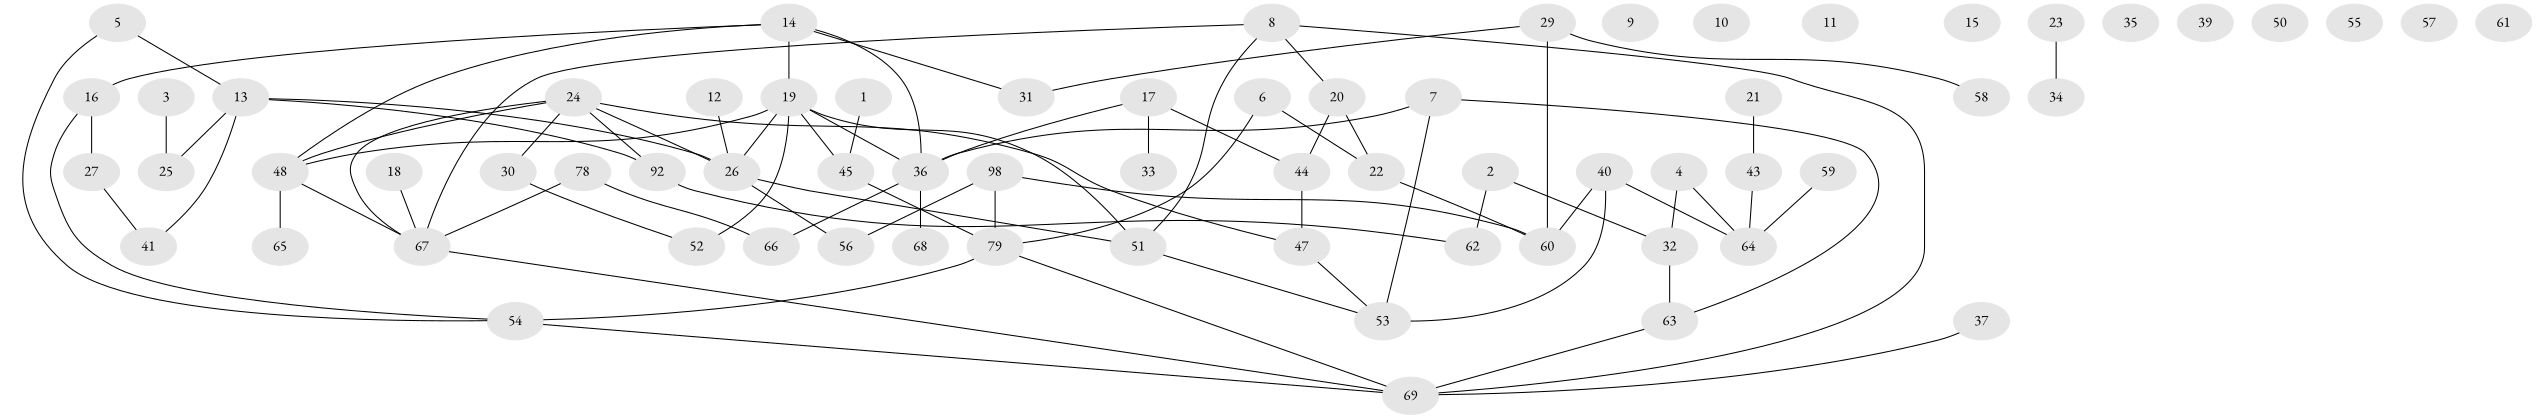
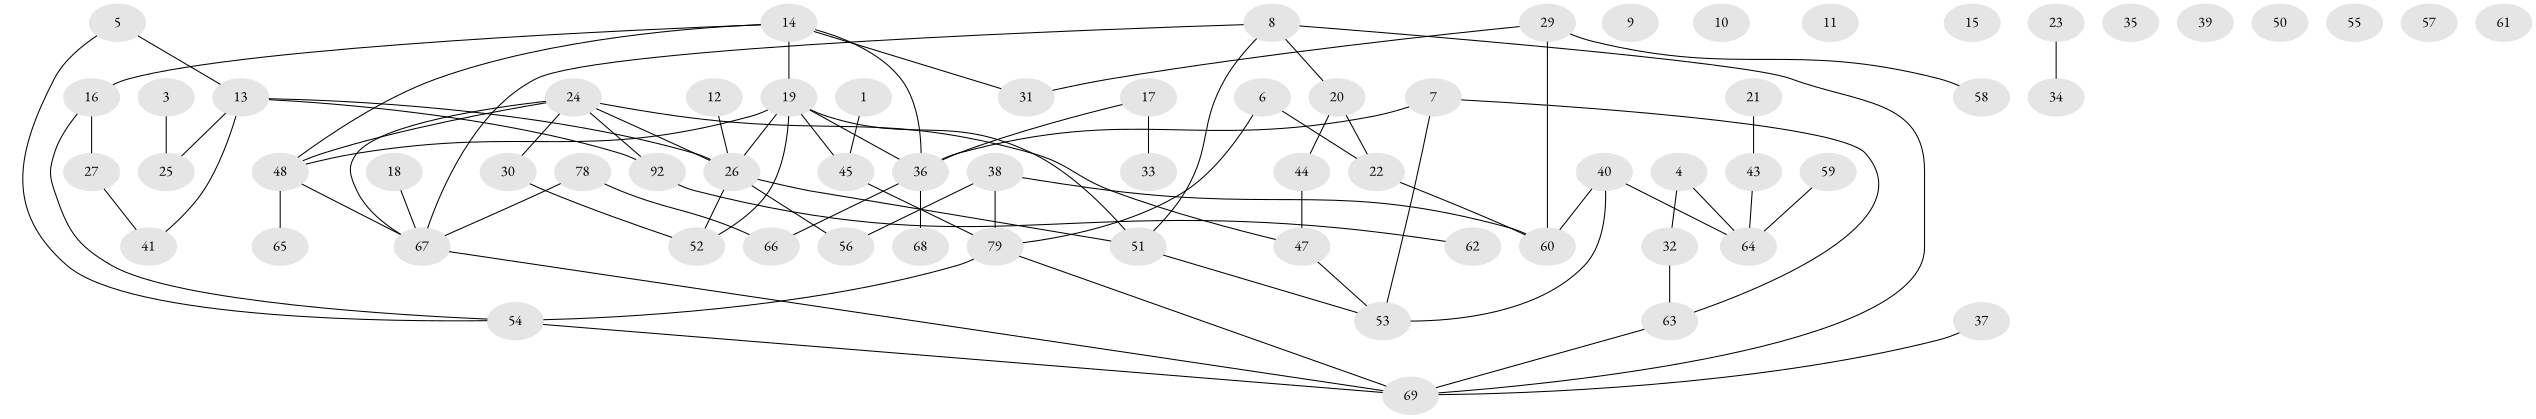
edge "17" -- "44": removed
node "98": label "98" -> "38"
node "2": removed
edge "26" -- "52": added
